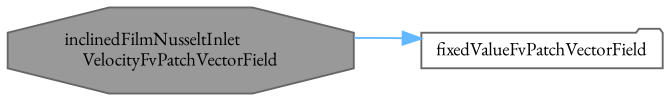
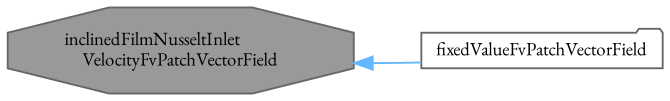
edge "inclinedFilmNusseltInlet VelocityFvPatchVectorField" -> "fixedValueFvPatchVectorField": reversed
